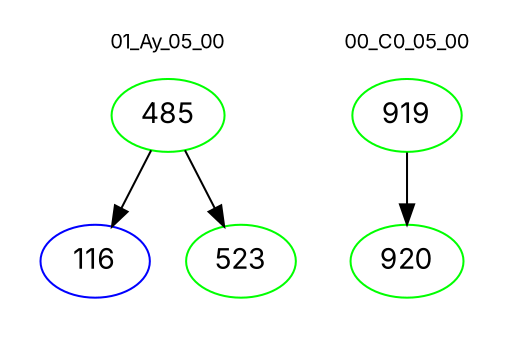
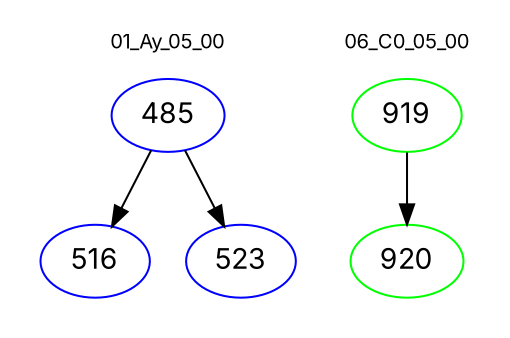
cluster "00_C0_05_00": label "00_C0_05_00" -> "06_C0_05_00"
node "485": color green -> blue
node "116": label "116" -> "516"
node "523": color green -> blue
